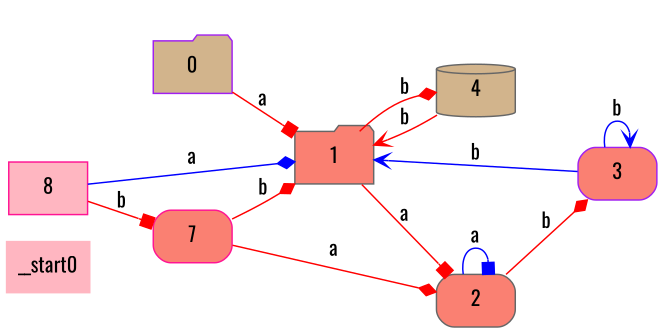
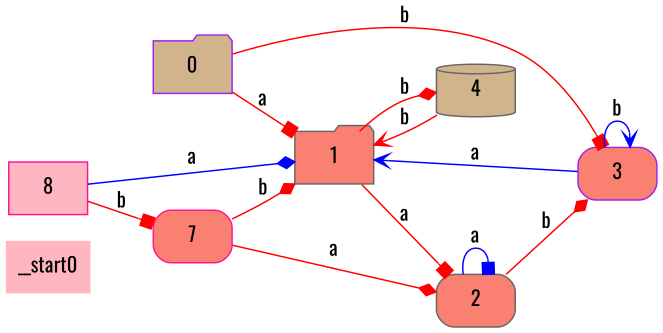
edge "0" -> "3": added, label "b"
edge "3" -> "1": label "b" -> "a"
